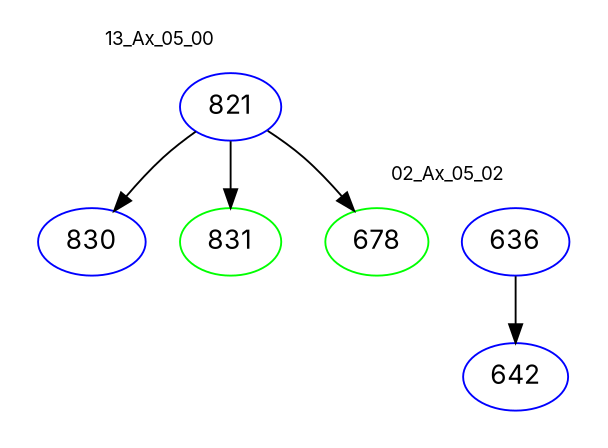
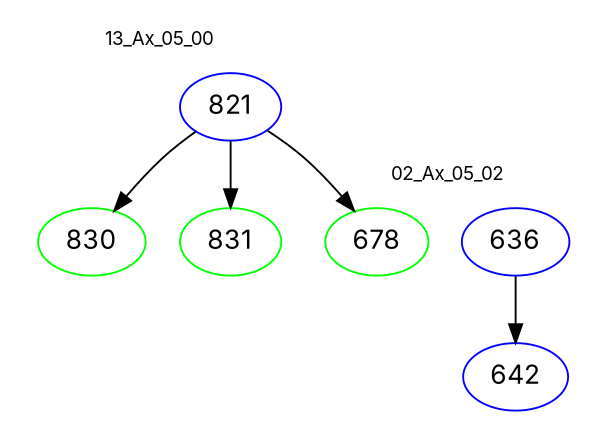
node "830": color blue -> green
